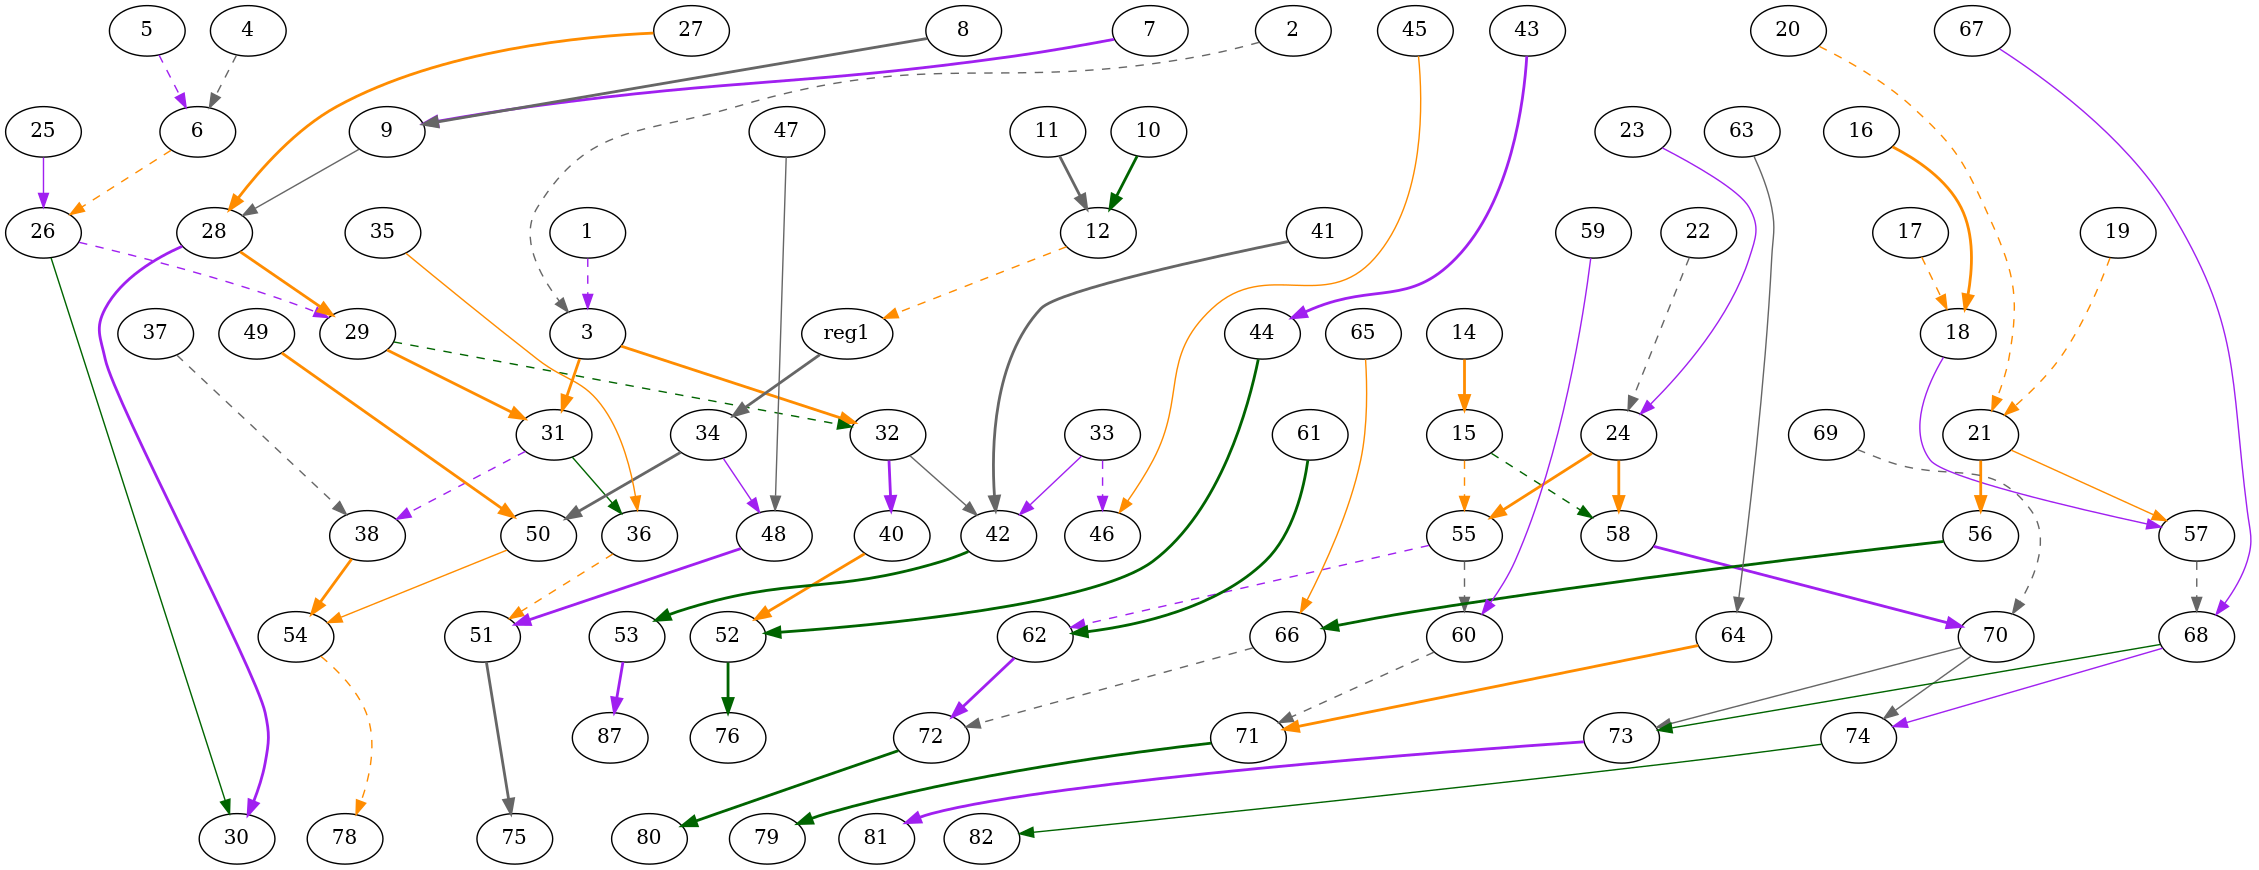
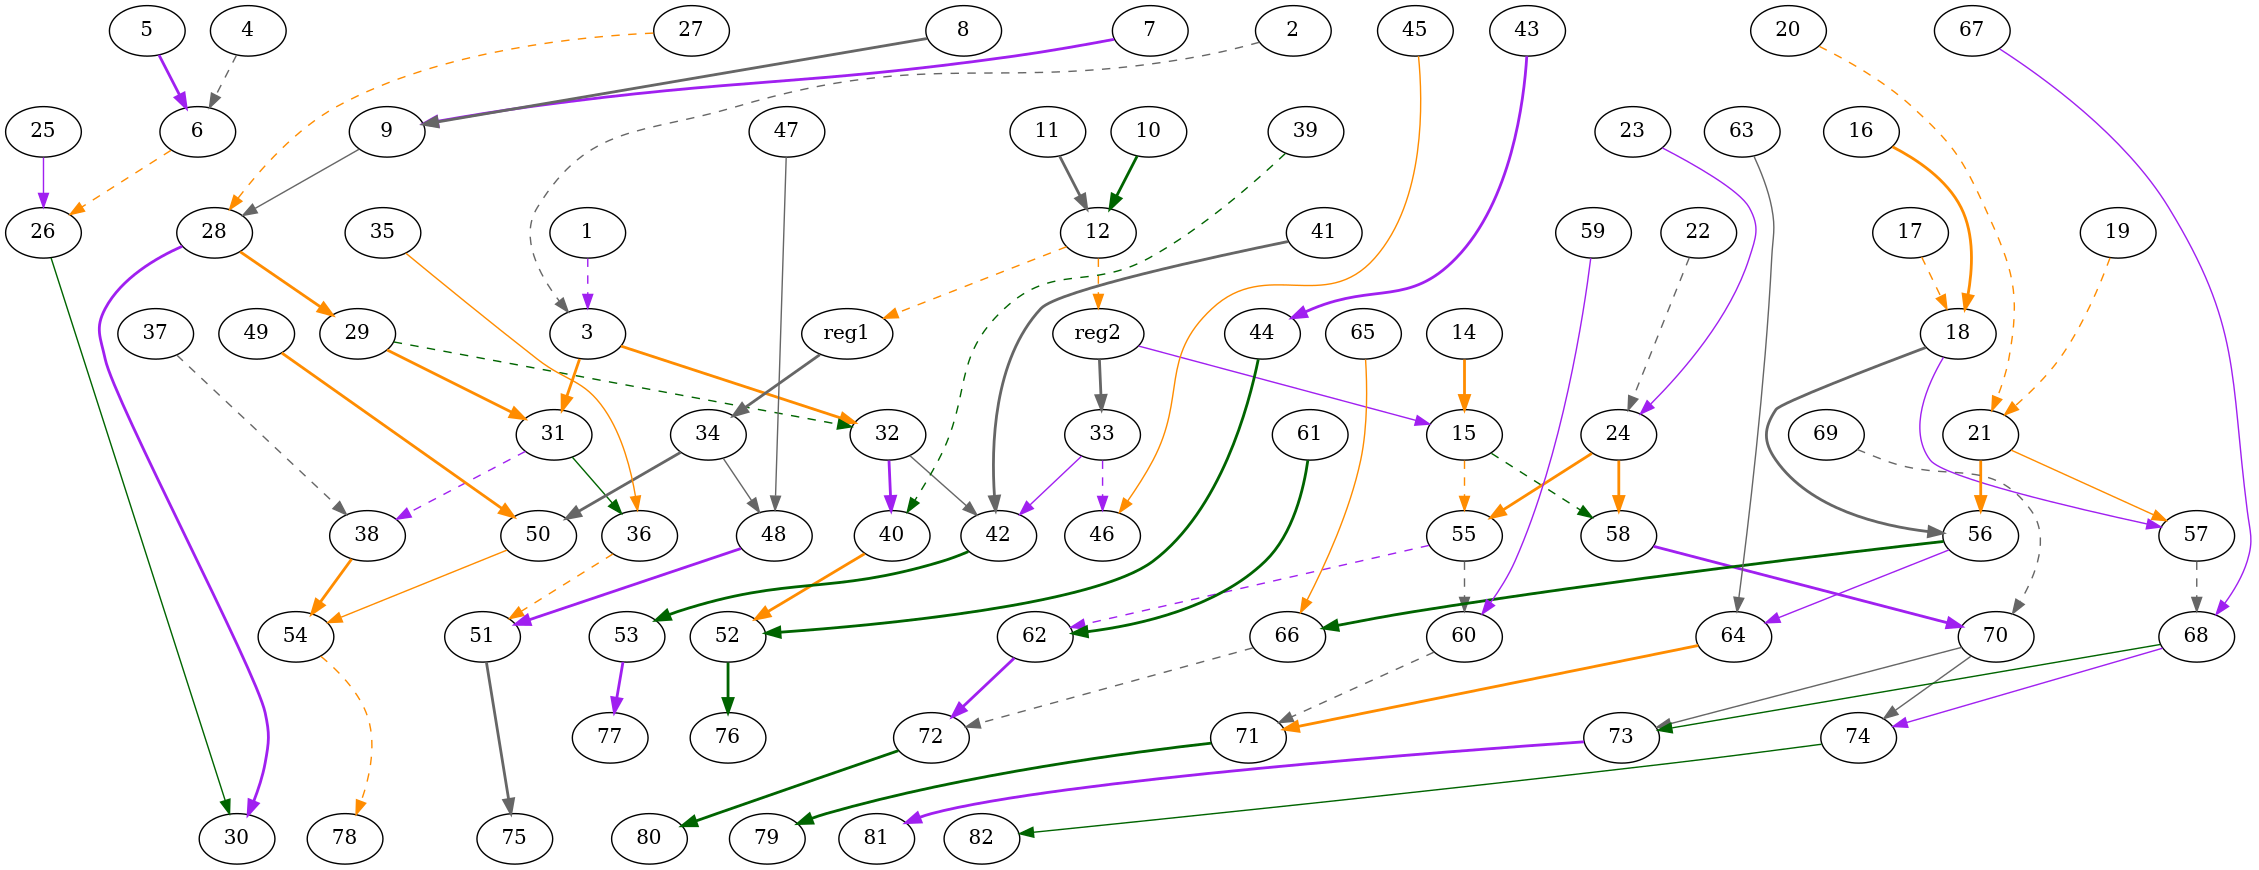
edge "27" -> "28": style bold -> dashed
edge "5" -> "6": style dashed -> bold
node "39": added
edge "26" -> "29": removed
node "reg2": added
edge "18" -> "56": added
edge "34" -> "48": color purple -> gray40
edge "56" -> "64": added
node "87": label "87" -> "77"
